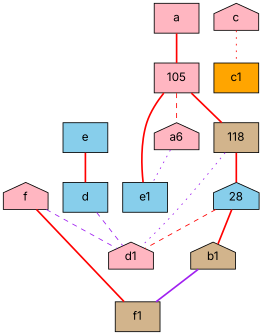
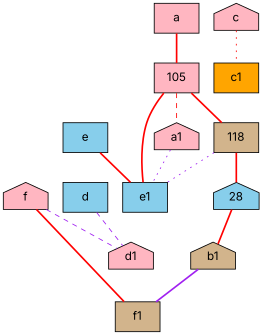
node "a6": label "a6" -> "a1"
edge "e" -- "d": now "e" -- "e1"
edge "118" -- "d1": now "118" -- "e1"
edge "28" -- "d1": removed
